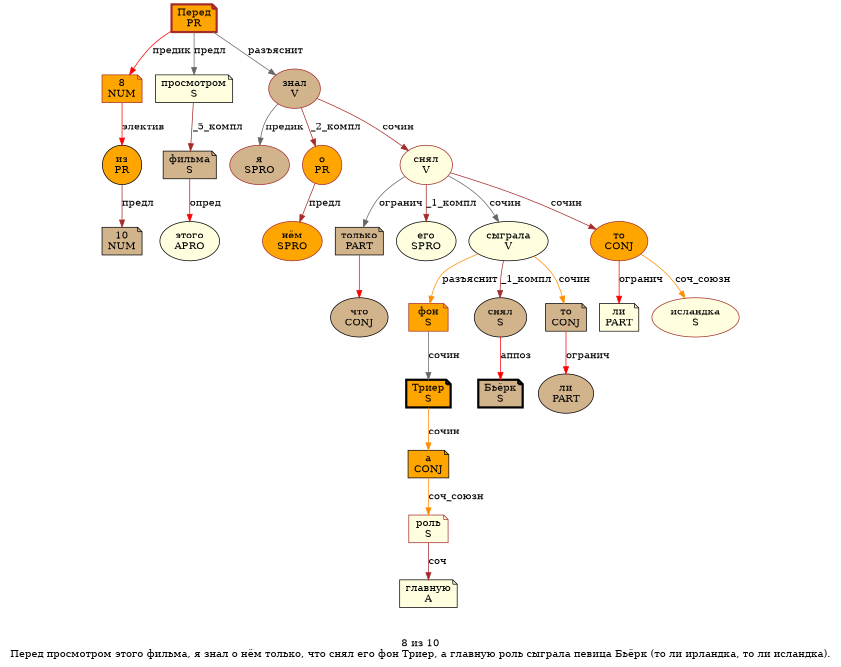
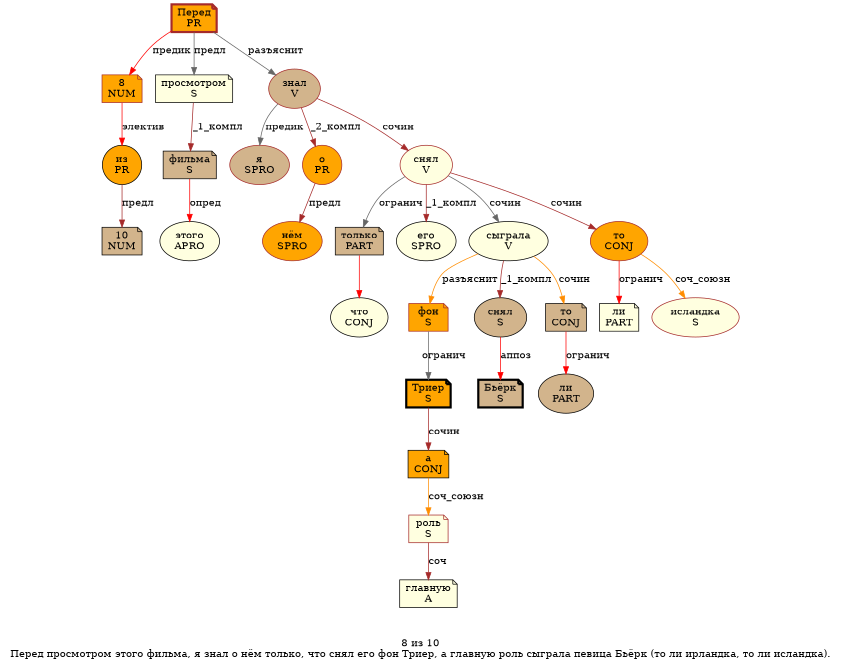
edge "просмотром S" -> "фильма S": label "_5_компл" -> "_1_компл"
node "что CONJ": fillcolor tan -> lightyellow
edge "фон S" -> "Триер S": label "сочин" -> "огранич"
edge "Триер S" -> "а CONJ": color darkorange -> brown
